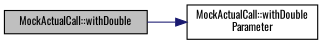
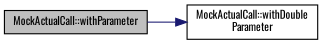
node "MockActualCall::withDouble": label "MockActualCall::withDouble" -> "MockActualCall::withParameter"
